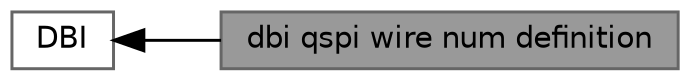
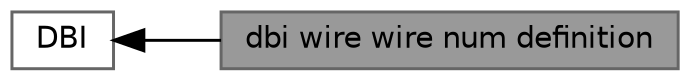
node "dbi qspi wire num definition": label "dbi qspi wire num definition" -> "dbi wire wire num definition"
